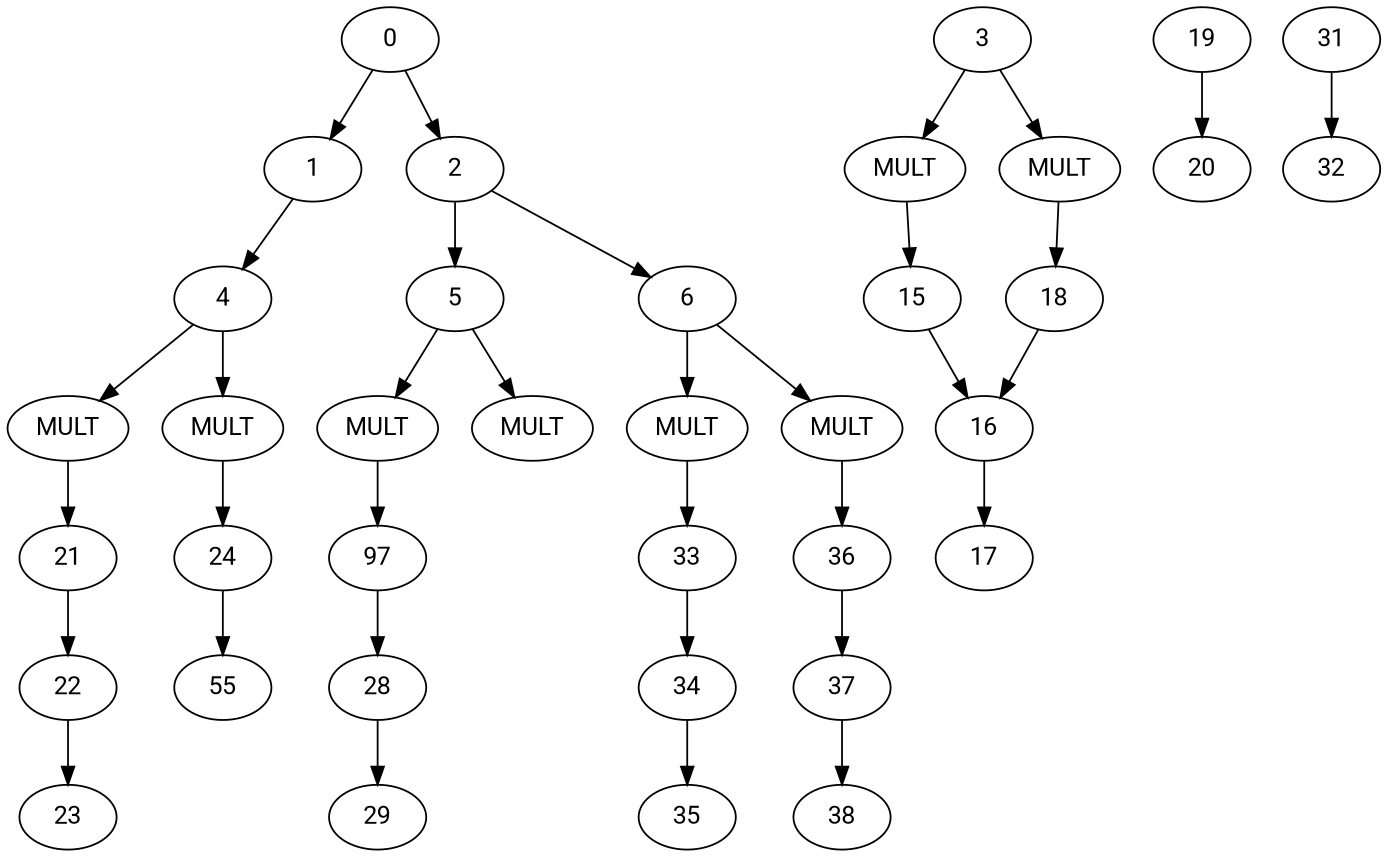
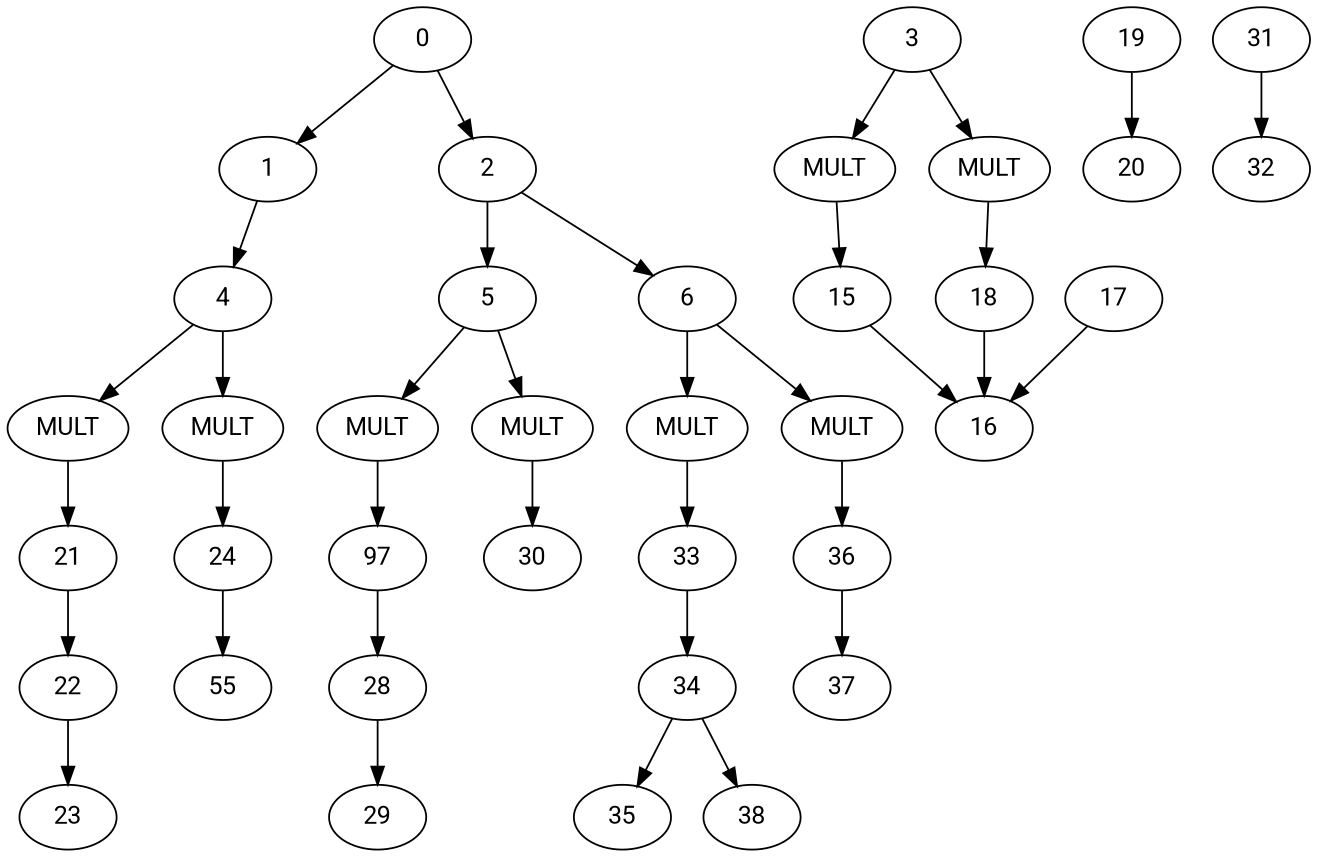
edge "16" -> "17": reversed
node "30": added
edge "37" -> "38": now "34" -> "38"
